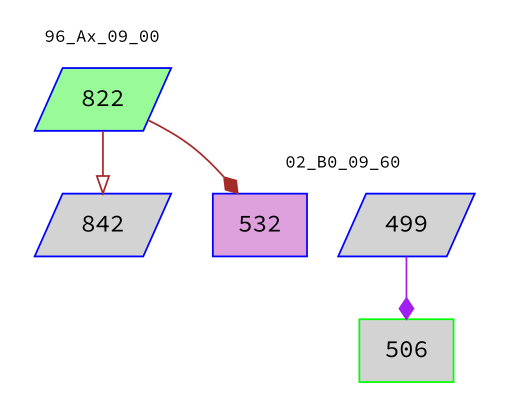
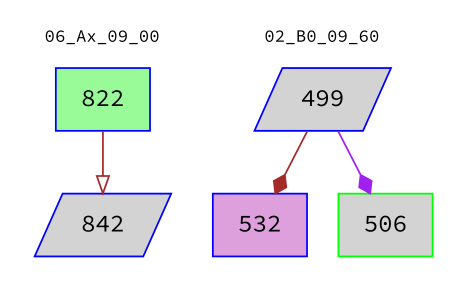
cluster "96_Ax_09_00": label "96_Ax_09_00" -> "06_Ax_09_00"
node "822": shape parallelogram -> box
edge "822" -> "532": now "499" -> "532"
